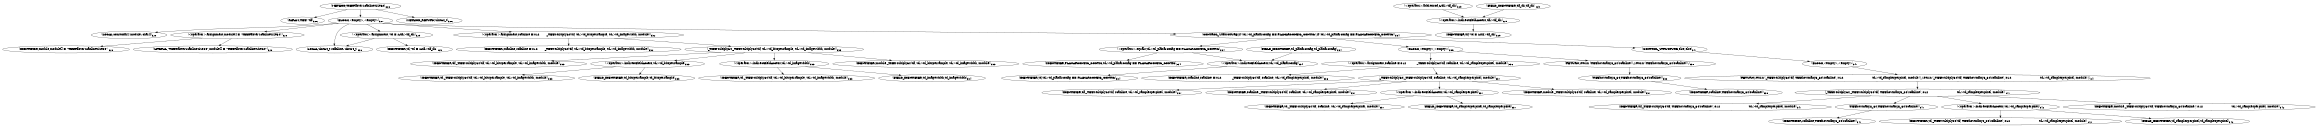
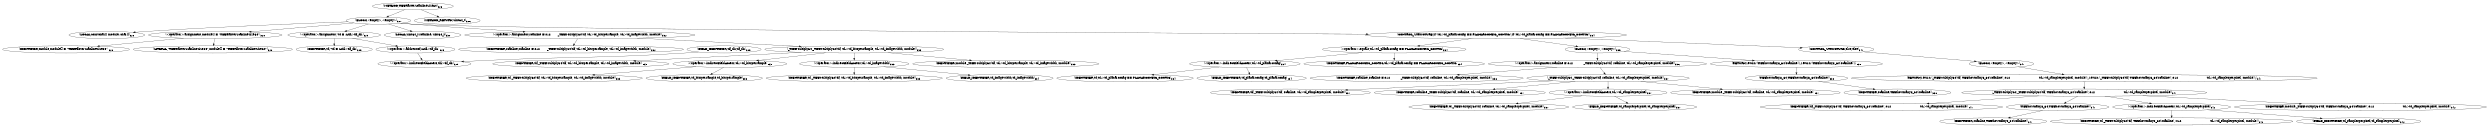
node "(METHOD,TIFFRasterScanlineSize64)": text "626" -> "326"
node "(PARAM,TIFF *tif)": removed
node "(IDENTIFIER,tif,*td = &tif->tif_dir)": removed
edge "(<operator>.assignment,*td = &tif->tif_dir)" -> "(LOCAL,uint64_t scanline: uint64_t)": now "(<operator>.assignment,*td = &tif->tif_dir)" -> "(<operator>.addressOf,&tif->tif_dir)"
edge "(FIELD_IDENTIFIER,td_planarconfig,td_planarconfig)" -> "(<operator>.indirectFieldAccess,td->td_planarconfig)": reversed
